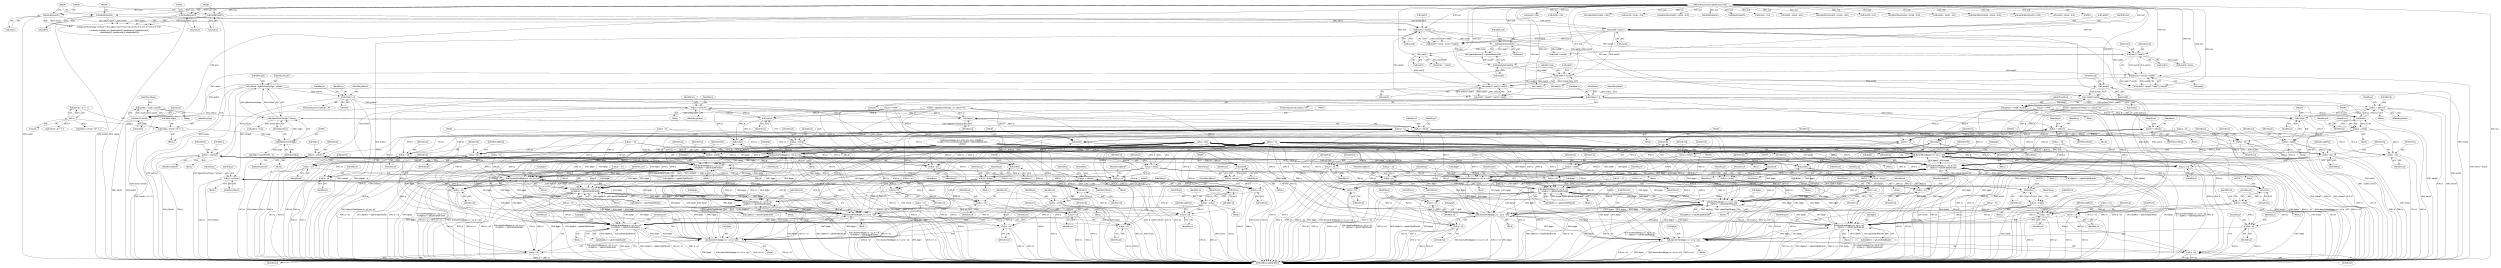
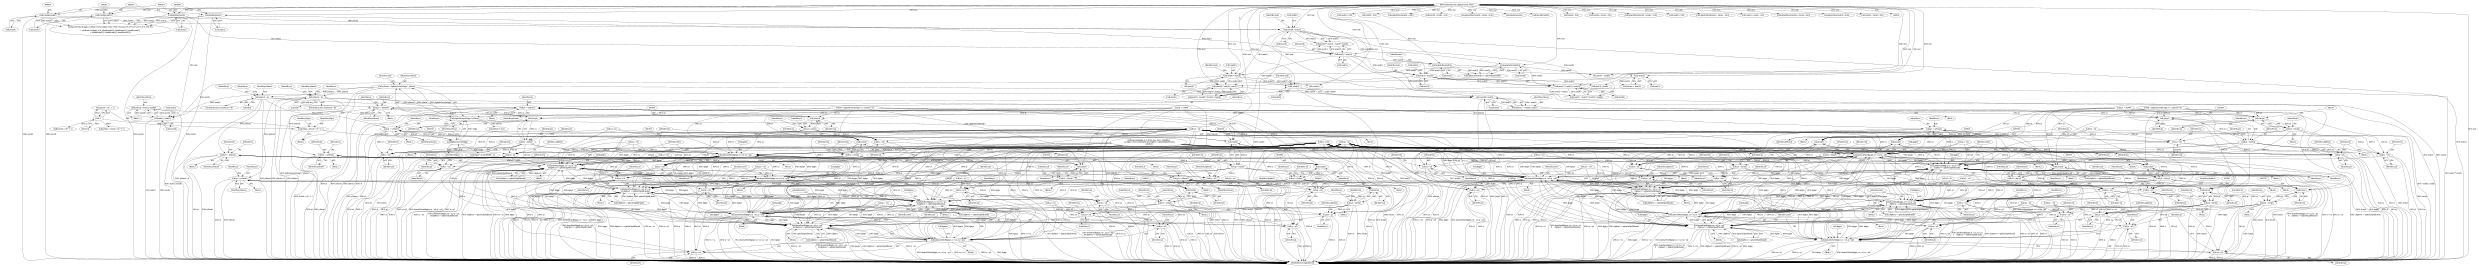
edge "(MethodParameterIn,SplashCoord *mat)" -> "(Call,mat[3] - (mat[1] * mat[2]) / mat[0])": removed, label "DDG: mat"
edge "(Call,splashAbs(mat[1]))" -> "(Call,xScale = mat[0])": now "(Call,splashAbs(mat[0]))" -> "(Call,xScale = mat[0])"
